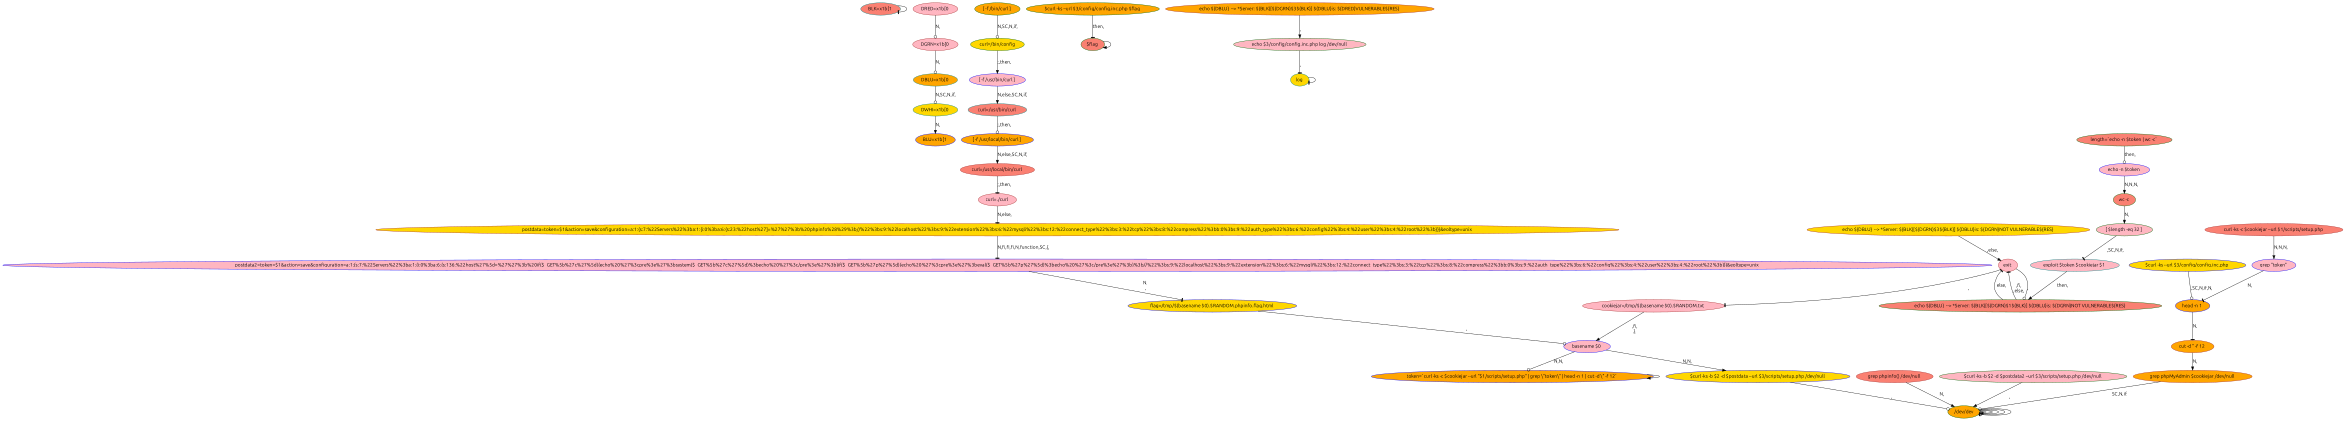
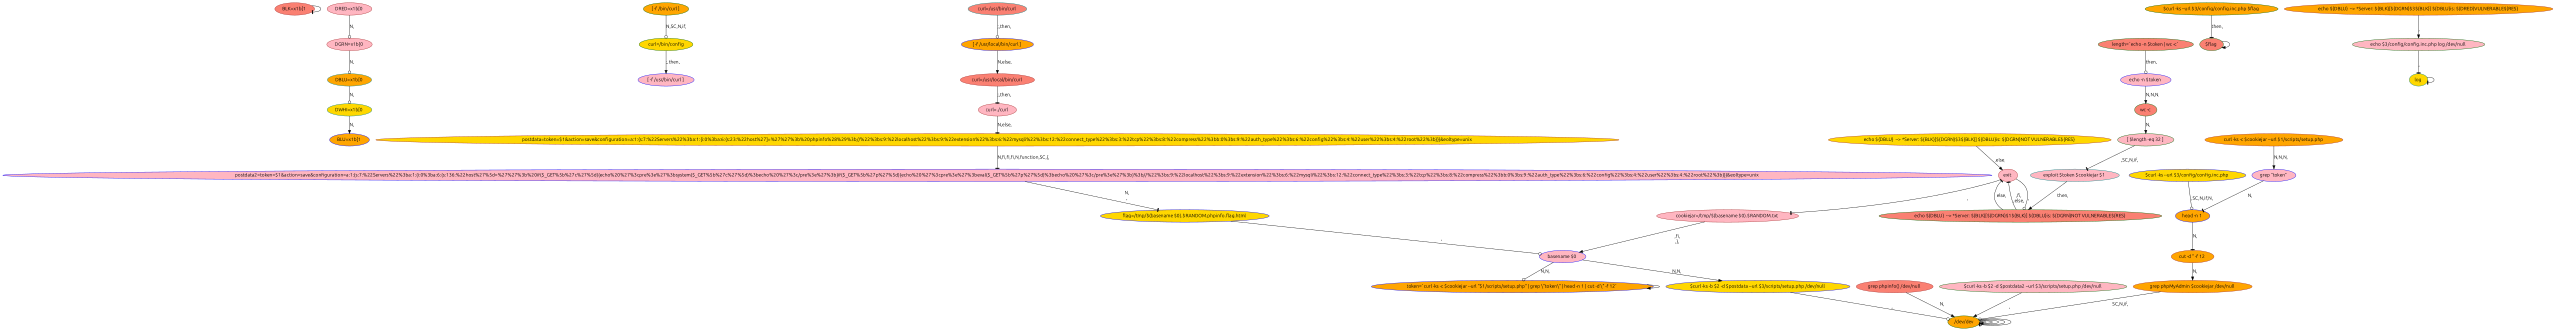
node "BLK=x1b[1": color teal -> brown
edge "[ -f /usr/bin/curl ]" -> "curl=/usr/bin/curl": removed, label "N,else,SC,N,if,"
edge "DBLU=x1b[0" -> "DWHI=x1b[0": label "N,SC,N,if," -> "N,"
edge "[ -f /usr/local/bin/curl ]" -> "curl=/usr/local/bin/curl": label "N,else,SC,N,if," -> "N,else,"
node "curl -ks -c $cookiejar --url $1/scripts/setup.php": fillcolor salmon -> orange
